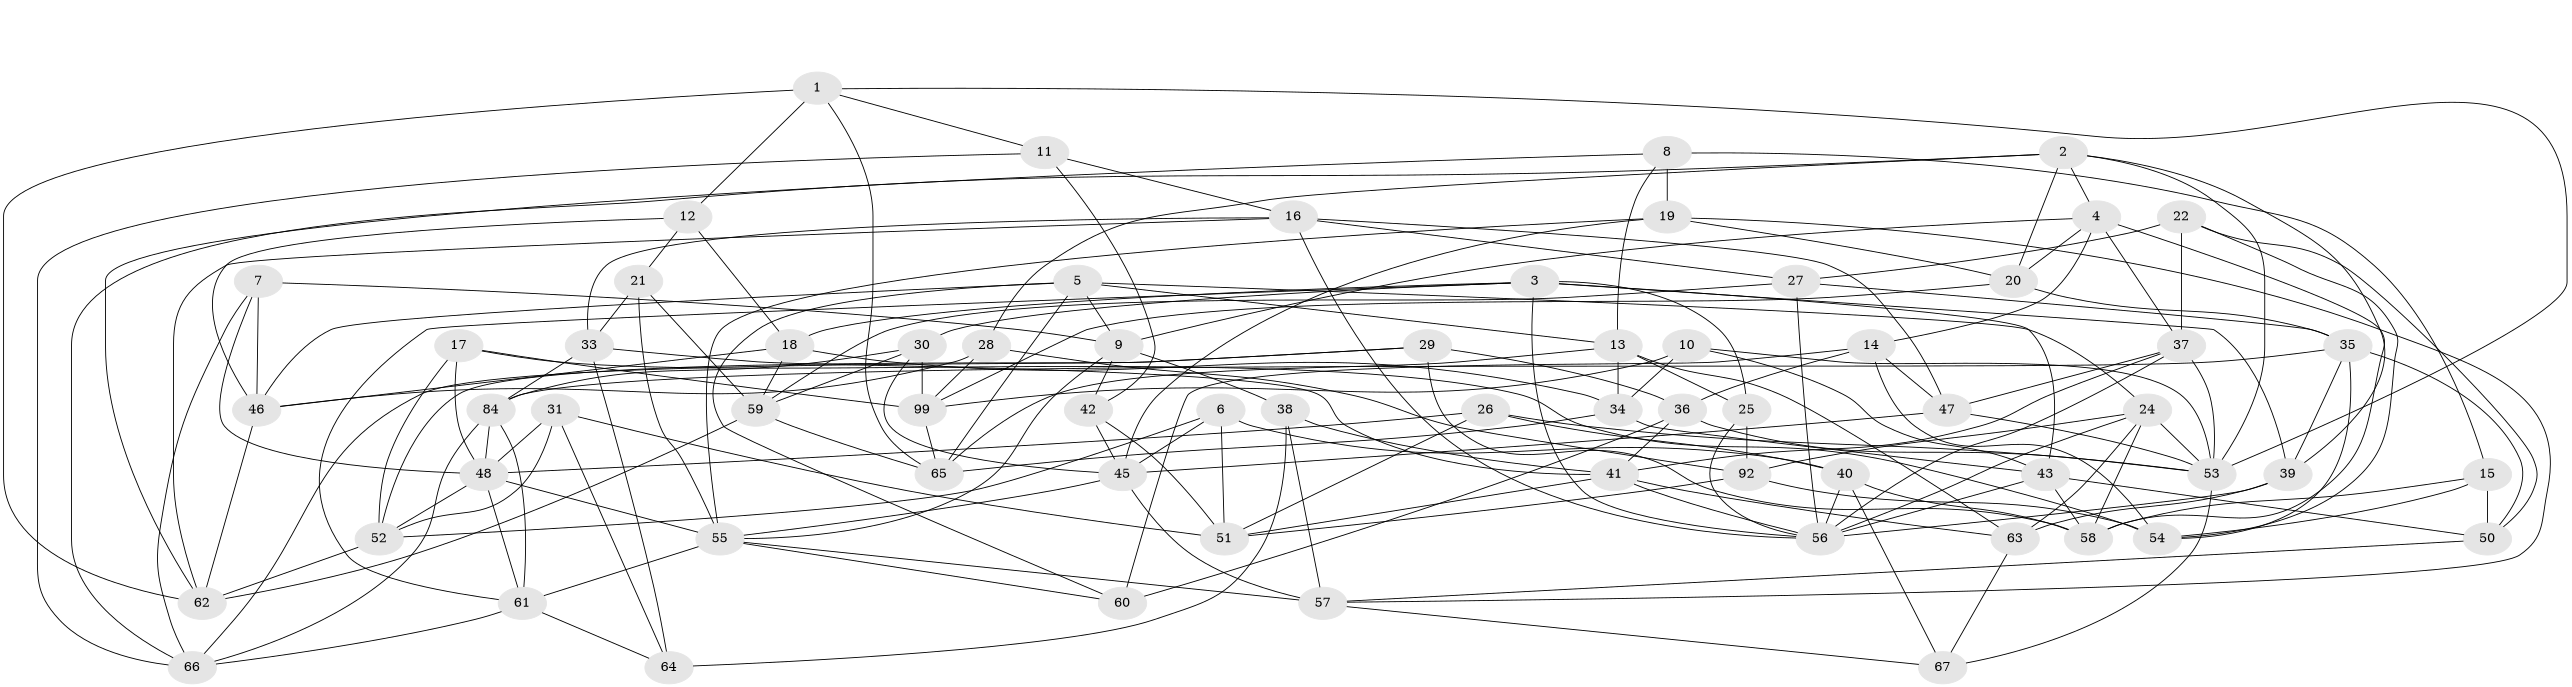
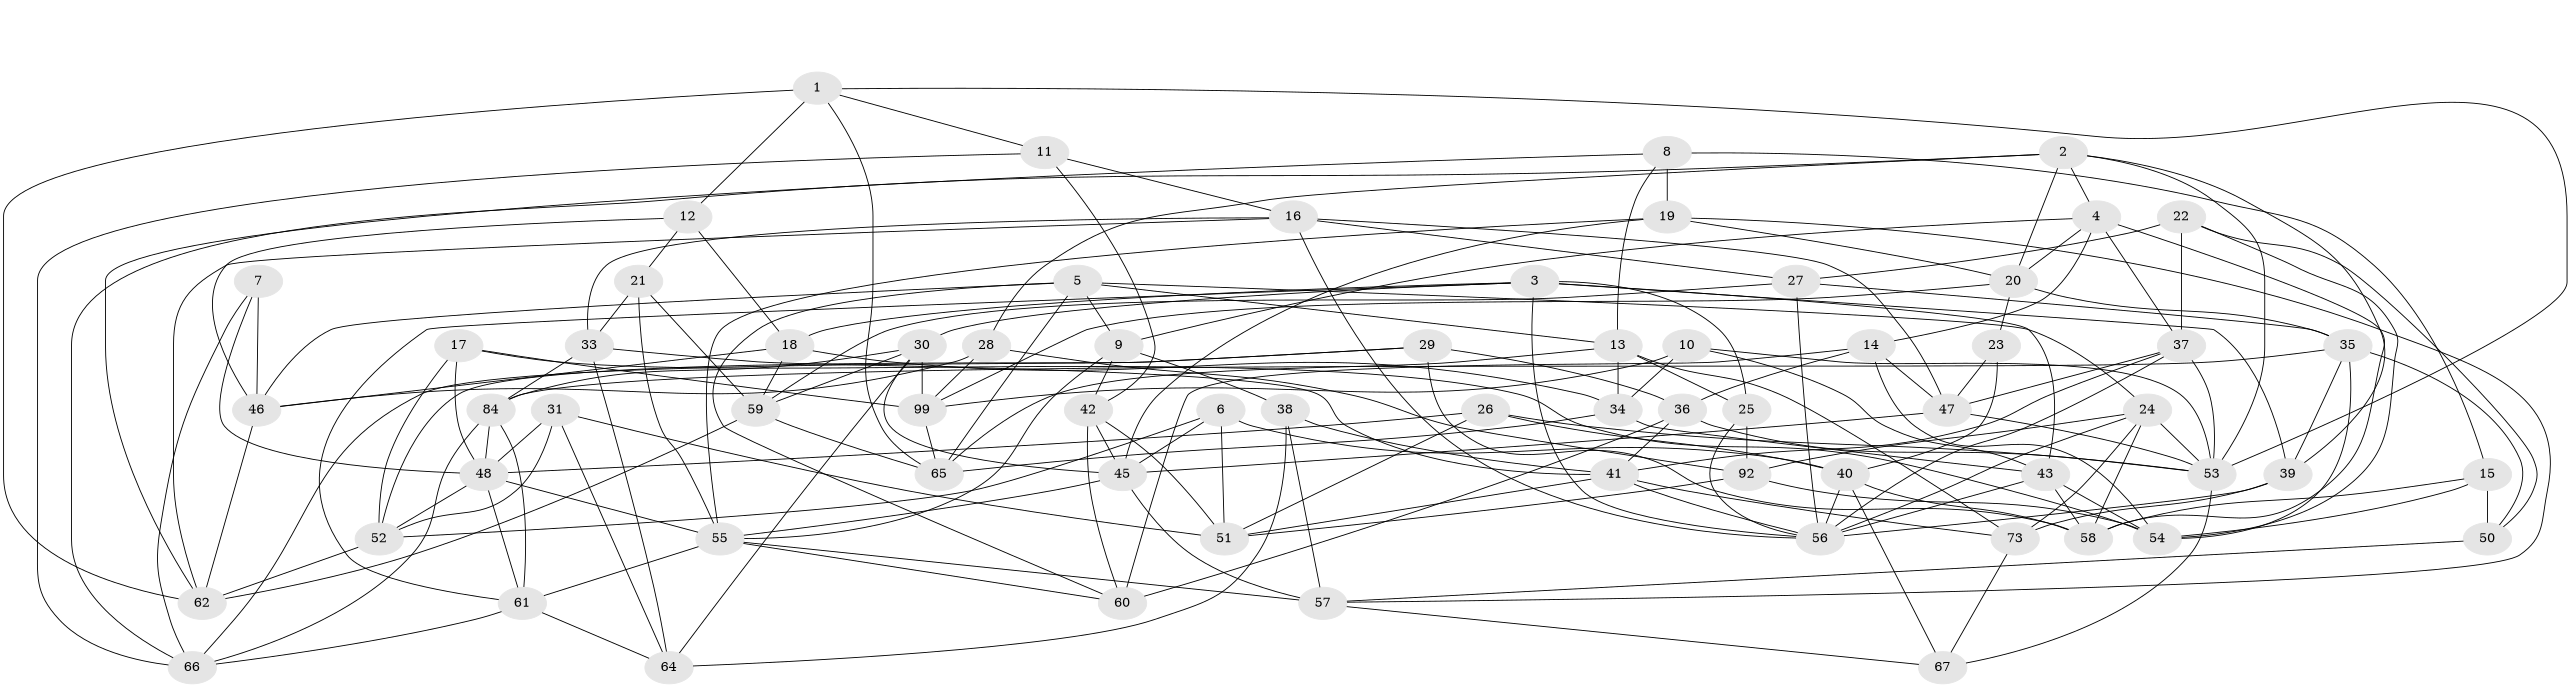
edge "7" -- "9": removed
node "23": added
edge "30" -- "64": added
edge "43" -- "50": now "43" -- "54"
edge "42" -- "60": added
node "63": label "63" -> "73"
